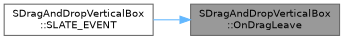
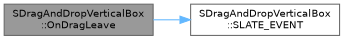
edge "SDragAndDropVerticalBox ::SLATE_EVENT" -> "SDragAndDropVerticalBox ::OnDragLeave": reversed
